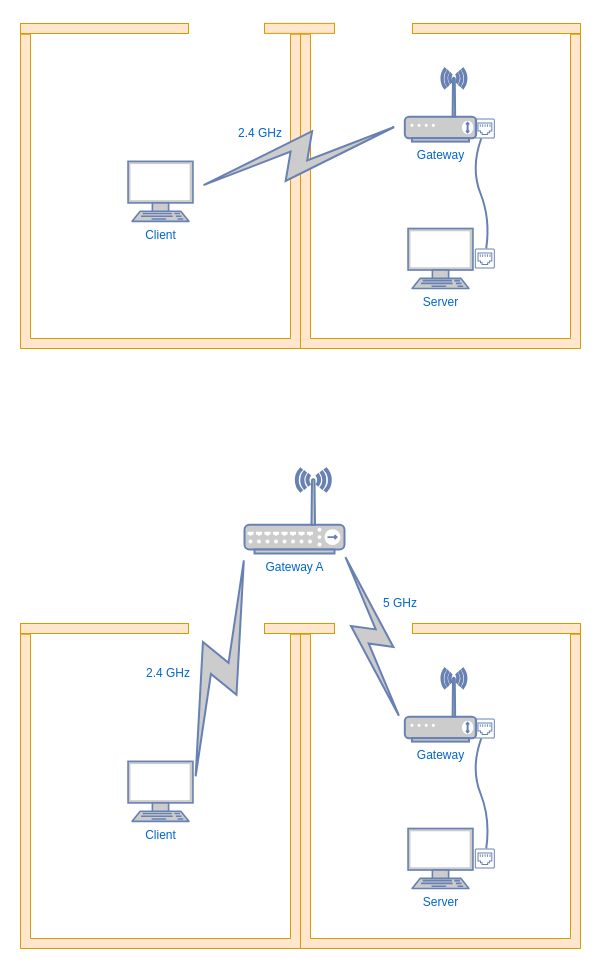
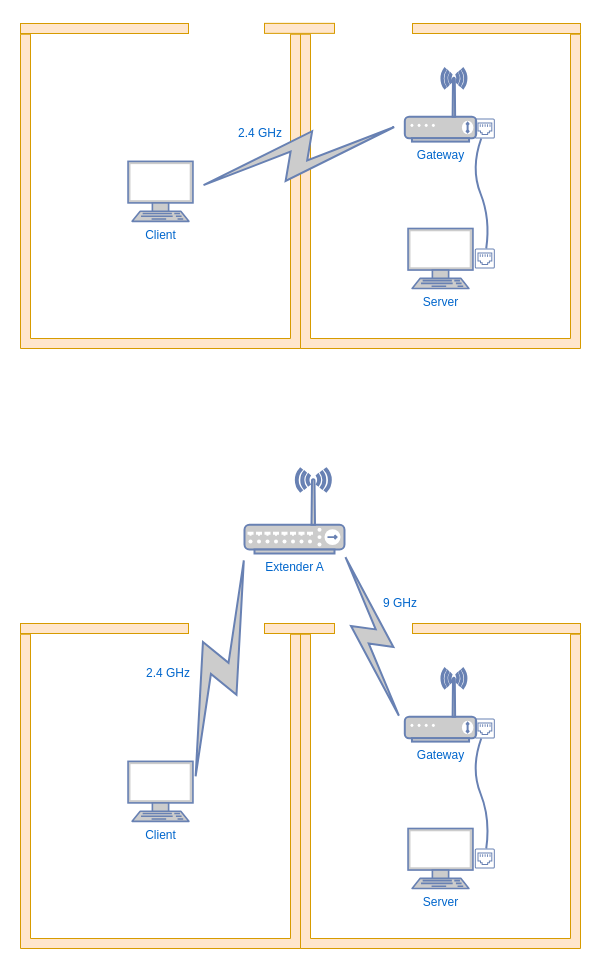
node "Gateway A": label "Gateway A" -> "Extender A"
node "5 GHz": label "5 GHz" -> "9 GHz"
